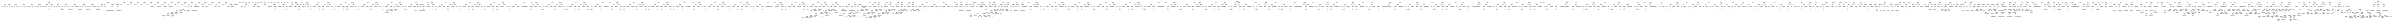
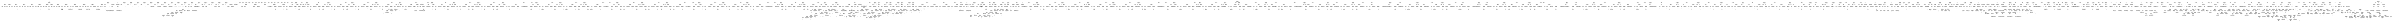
node "Error Operaciones Aritmeticas": removed
